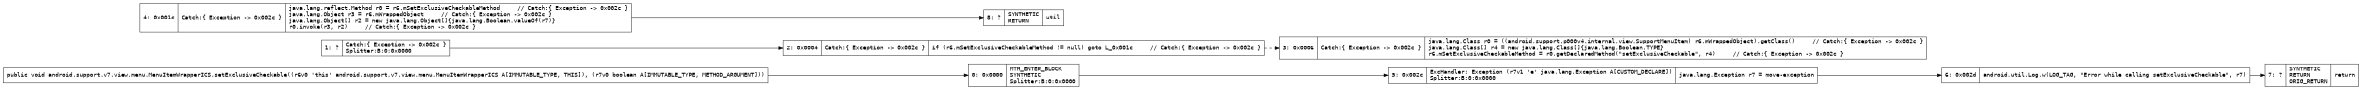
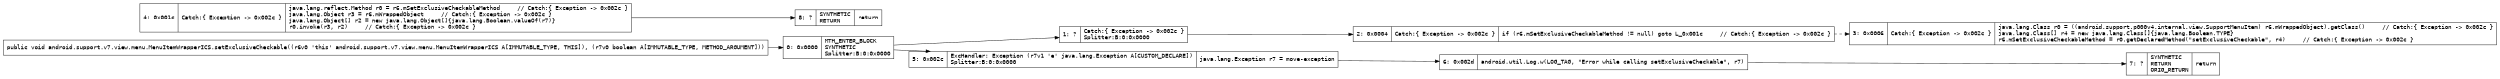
node "8: ?": text "util" -> "return"
edge "0: 0x0000" -> "1: ?": added
